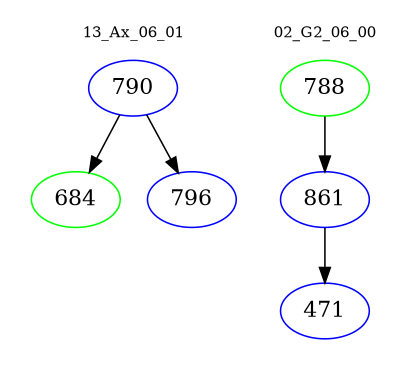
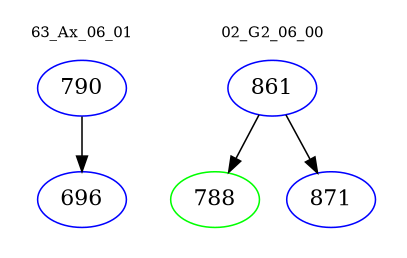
cluster "13_Ax_06_01": label "13_Ax_06_01" -> "63_Ax_06_01"
edge "788" -> "861": reversed
node "684": removed
node "796": label "796" -> "696"
node "471": label "471" -> "871"
